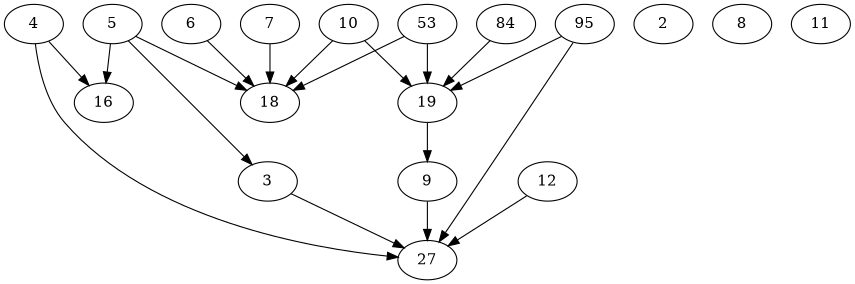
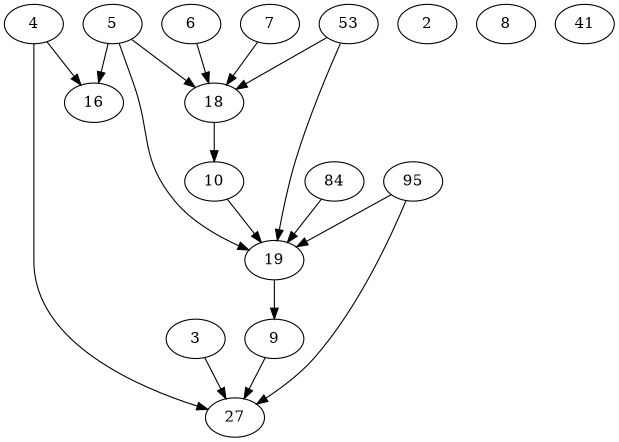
node "11": label "11" -> "41"
edge "10" -> "18": reversed
edge "5" -> "3": now "5" -> "19"
node "12": removed
